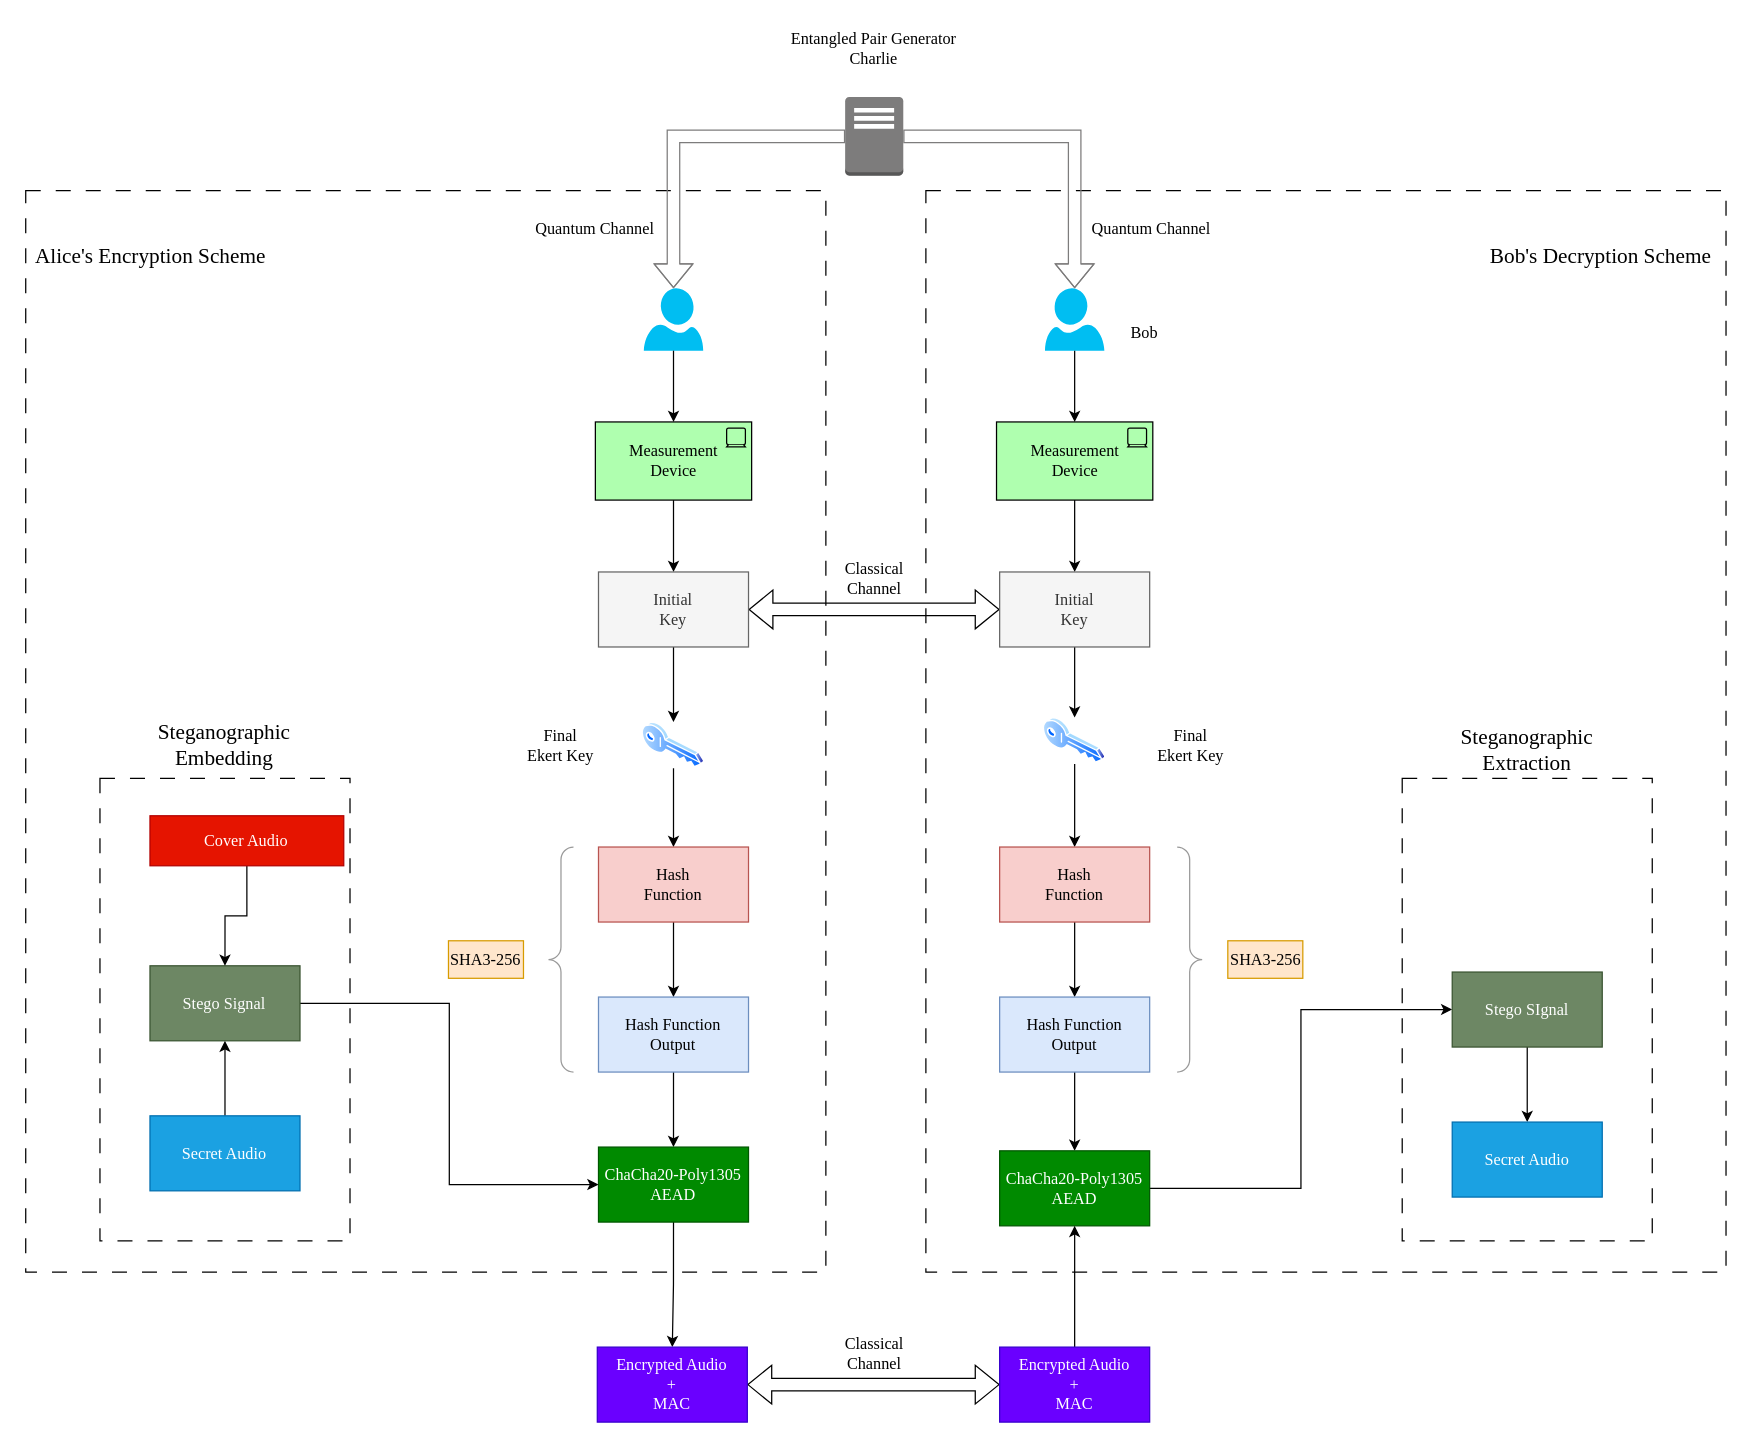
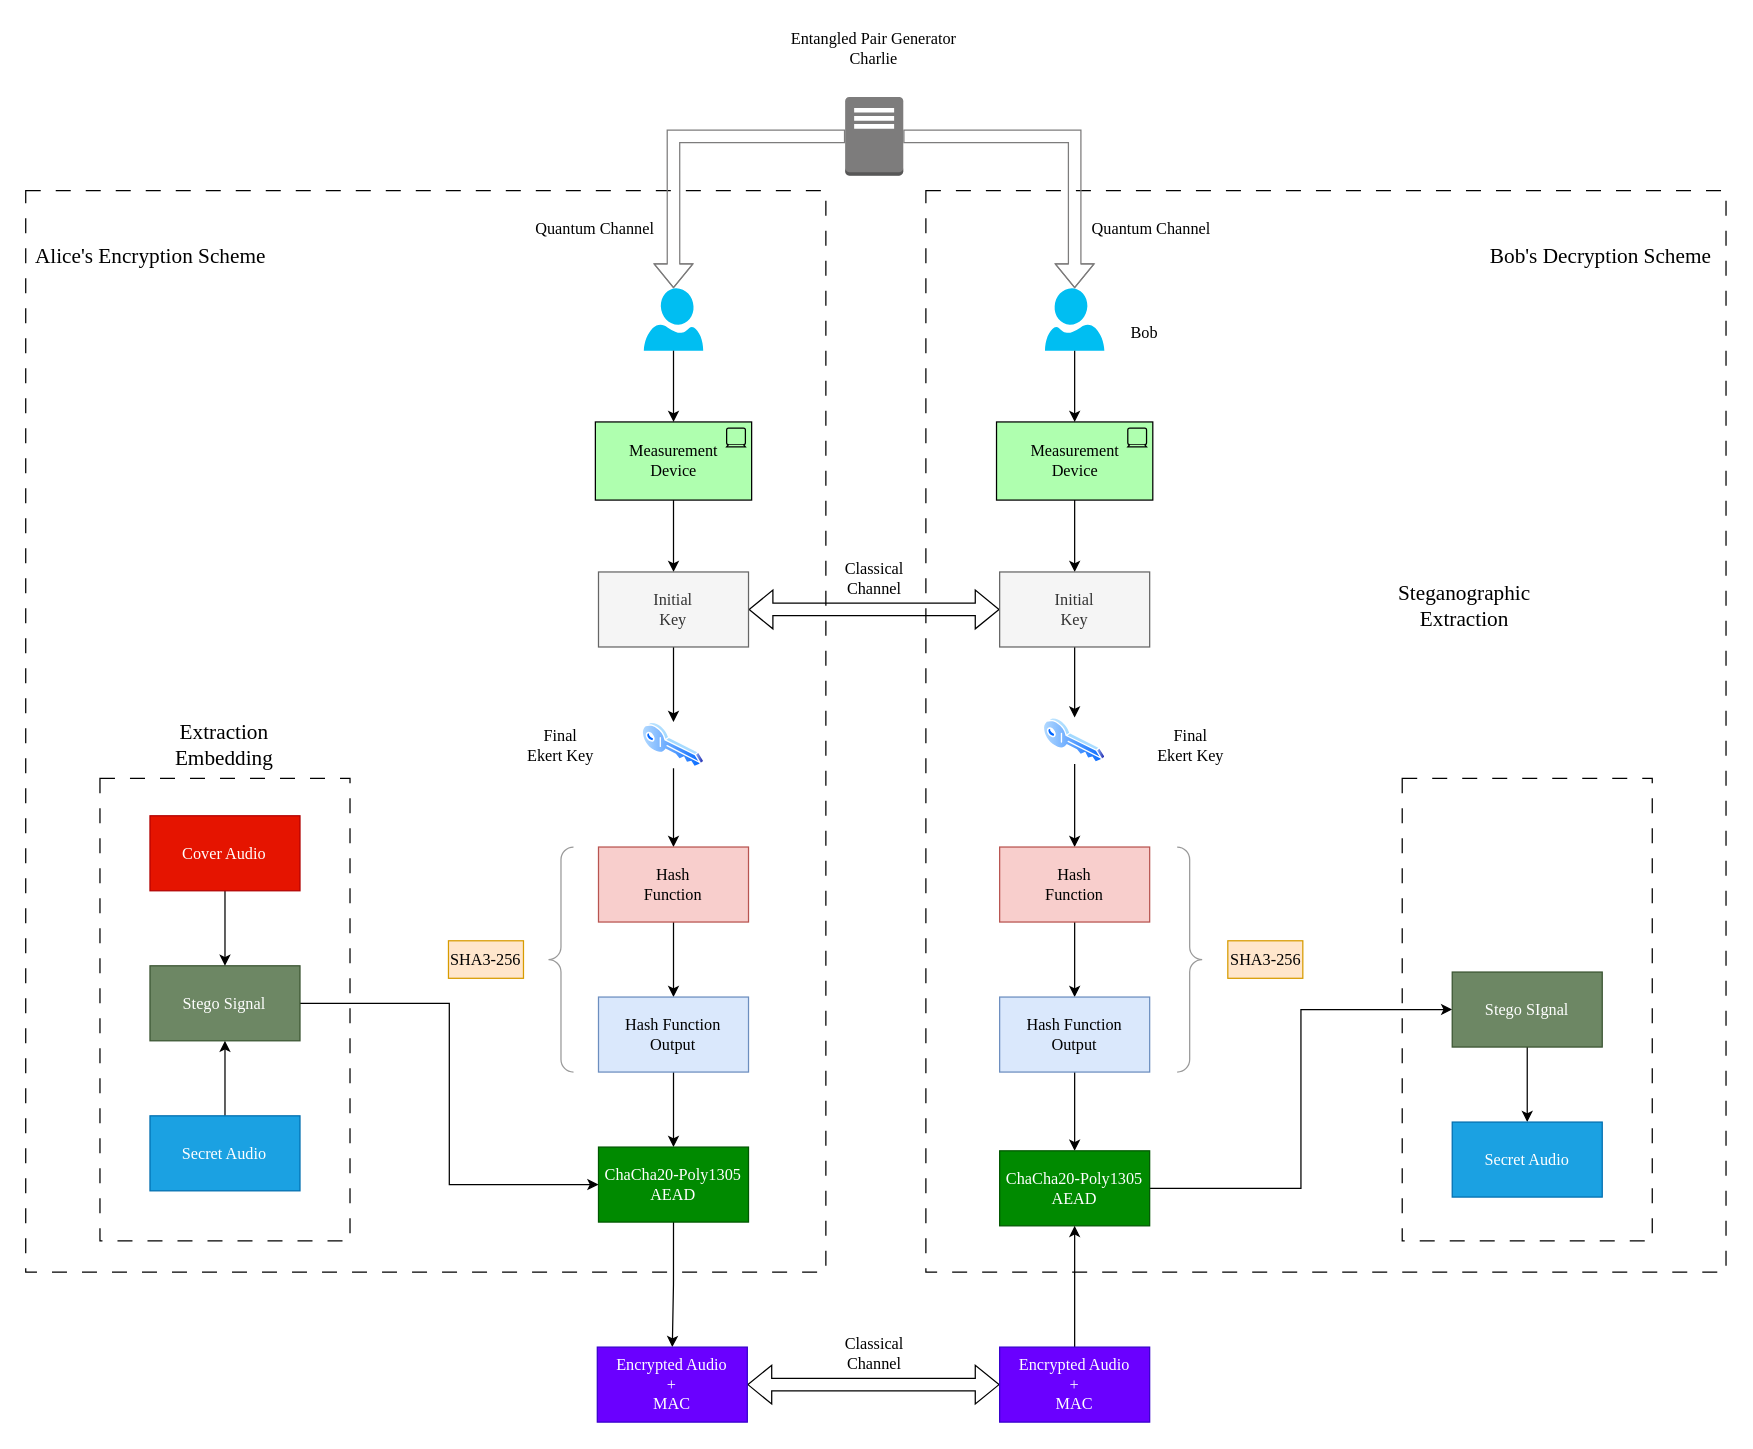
node "Steganographic Embedding": label "Steganographic Embedding" -> "Extraction Embedding"
node "Steganographic Extraction": moved (1527, 750) -> (1464, 606)
node "Cover Audio": size 194x50 -> 150x75
